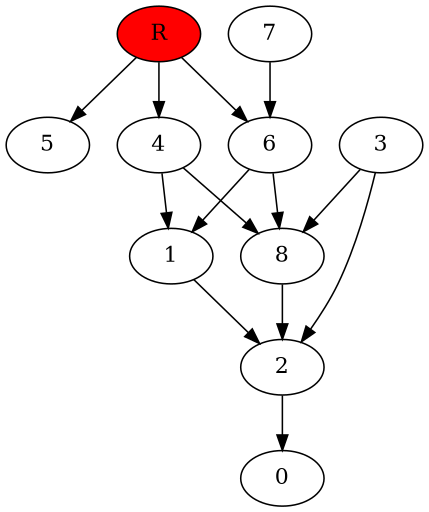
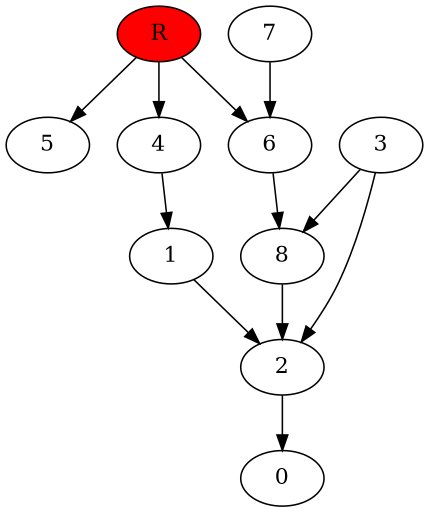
edge "4" -> "8": removed
edge "6" -> "1": removed
